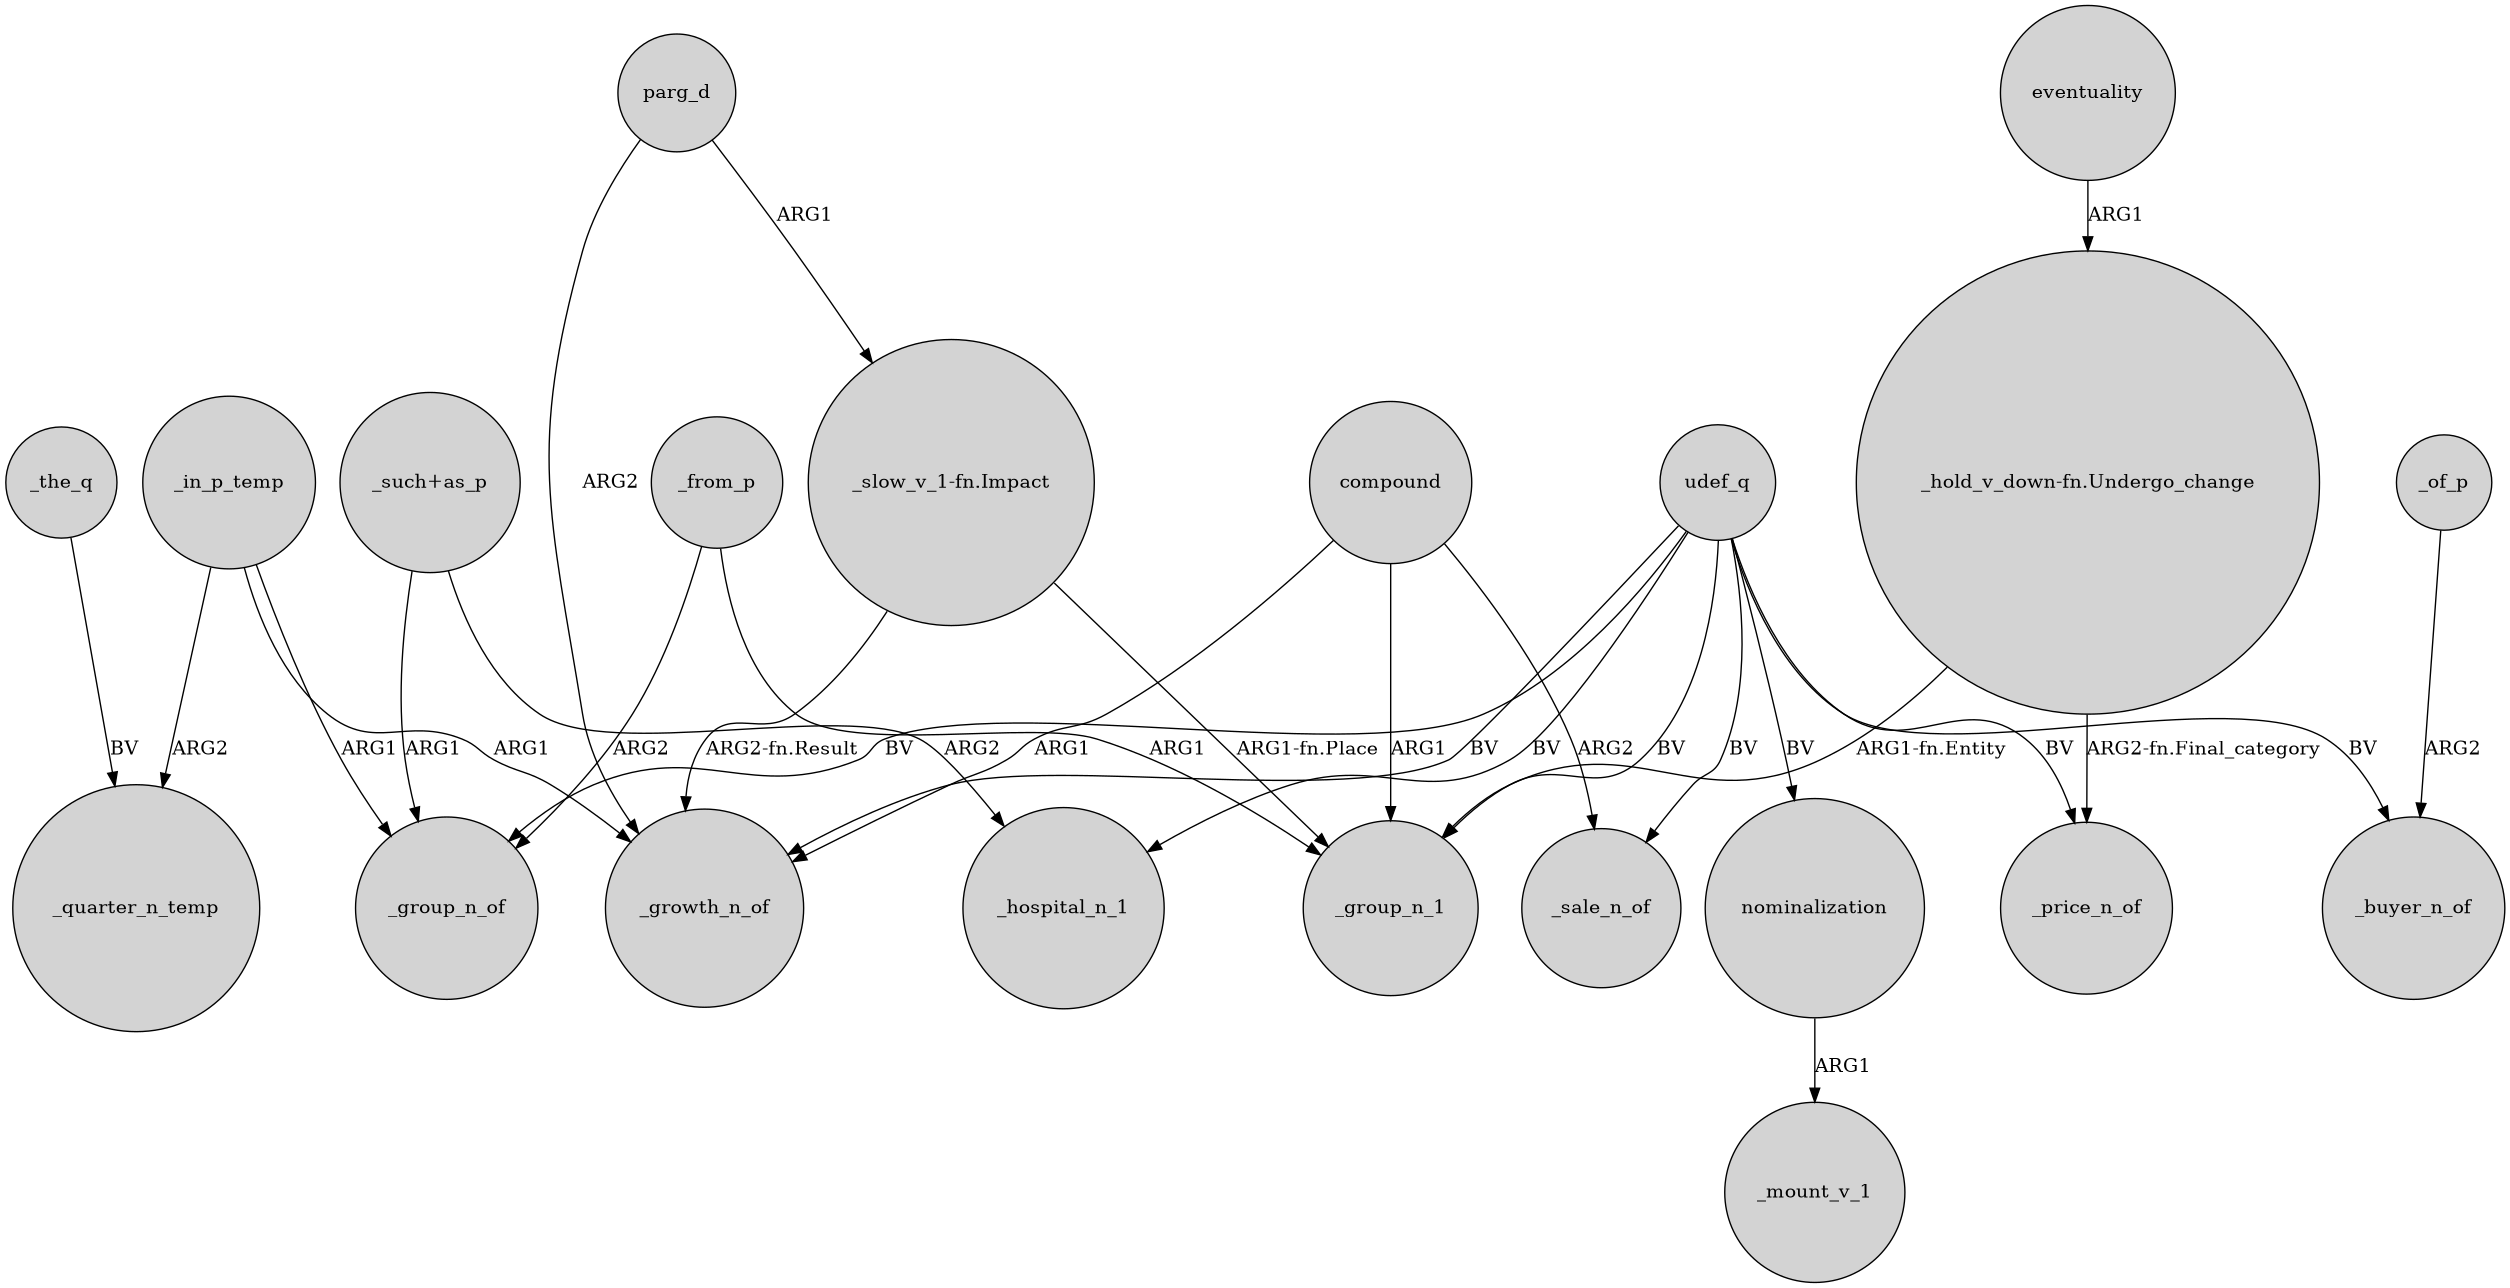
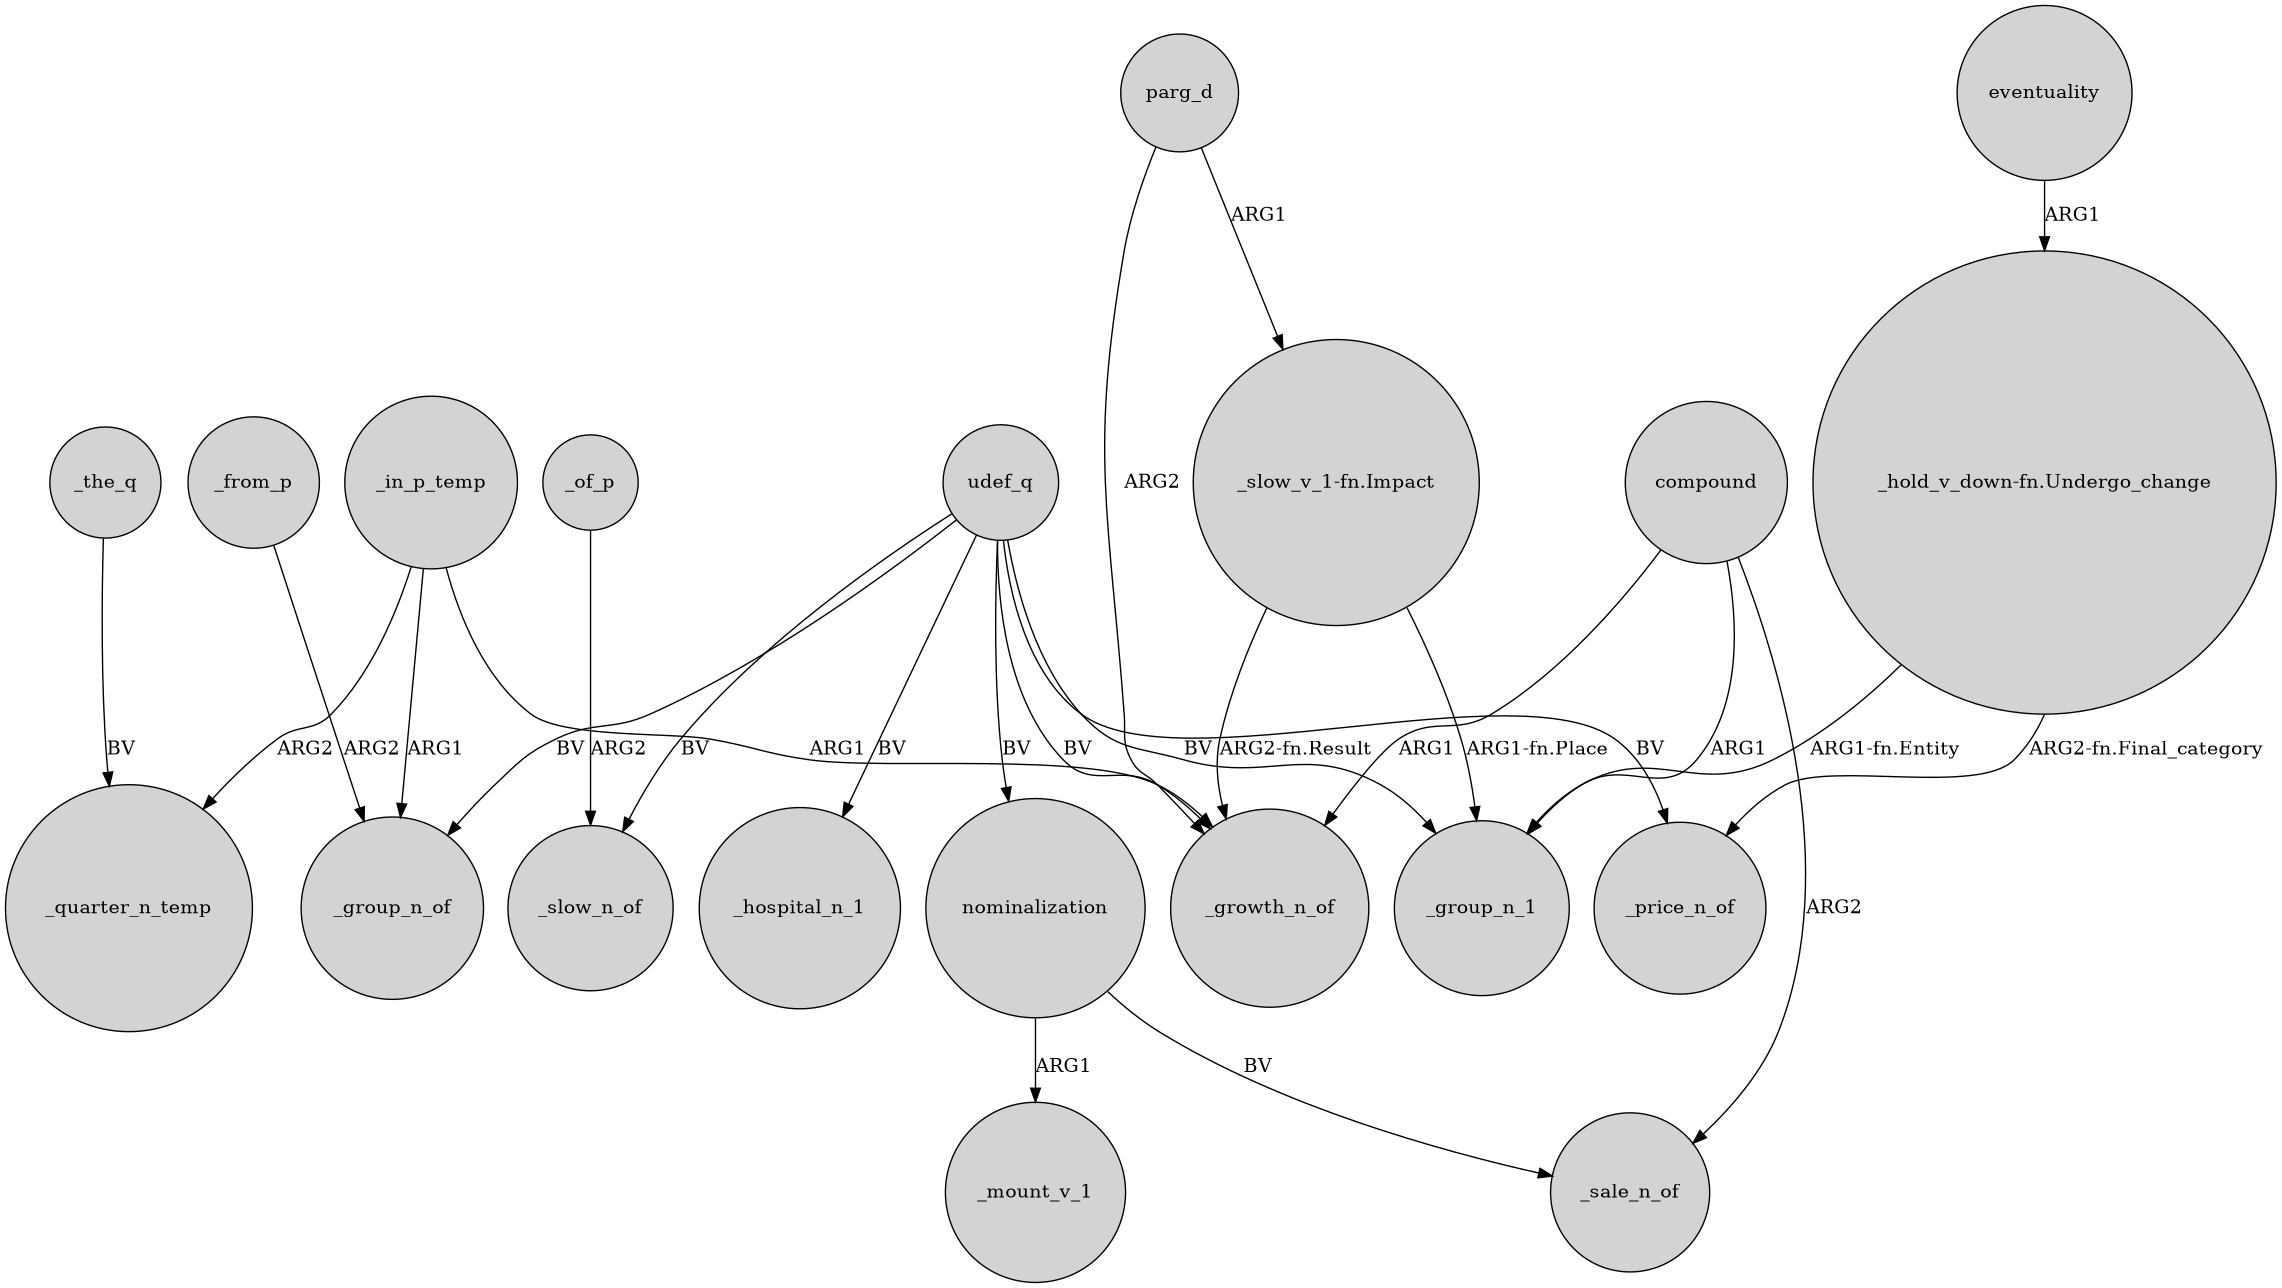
node "_such+as_p": removed
edge "udef_q" -> "_sale_n_of": now "nominalization" -> "_sale_n_of"
edge "_from_p" -> "_group_n_1": removed, label "ARG1"
node "_buyer_n_of": label "_buyer_n_of" -> "_slow_n_of"
